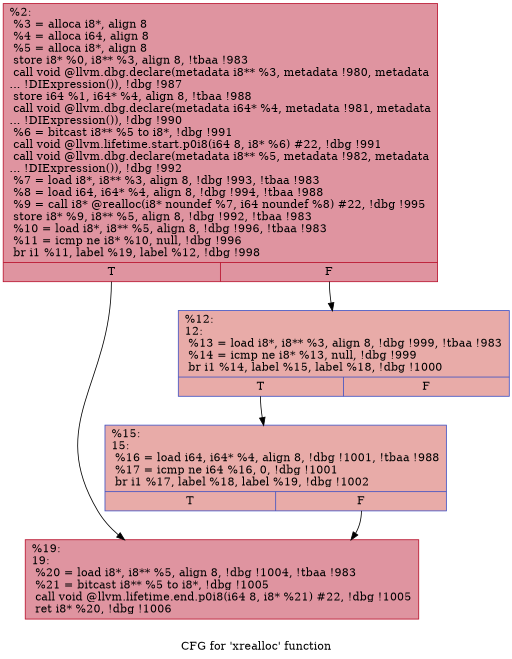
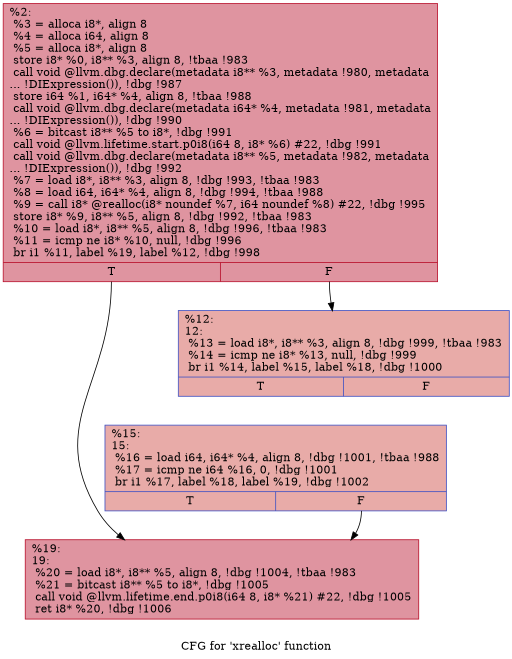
edge "%12:" -> "%15:": removed
